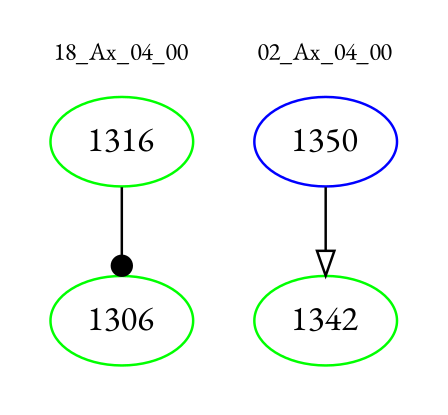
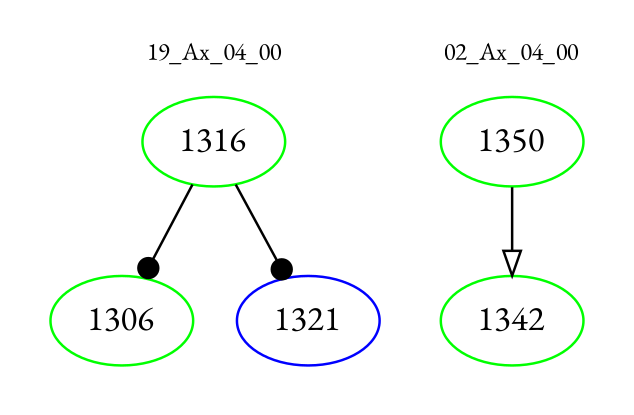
cluster "18_Ax_04_00": label "18_Ax_04_00" -> "19_Ax_04_00"
node "1350": color blue -> green
node "1321": added
